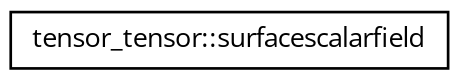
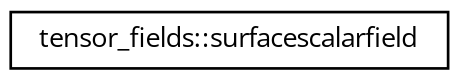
node "tensor_tensor::surfacescalarfield": label "tensor_tensor::surfacescalarfield" -> "tensor_fields::surfacescalarfield"
